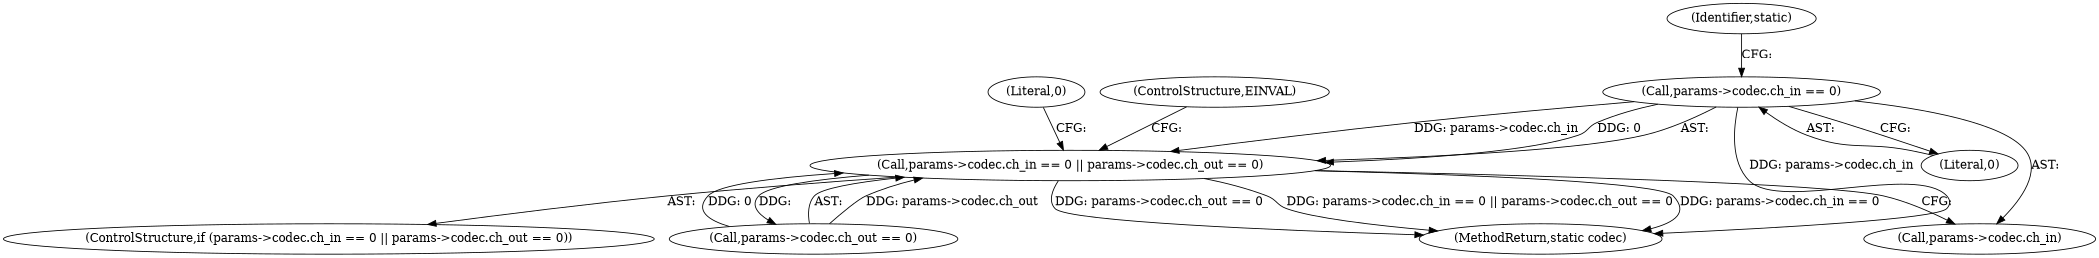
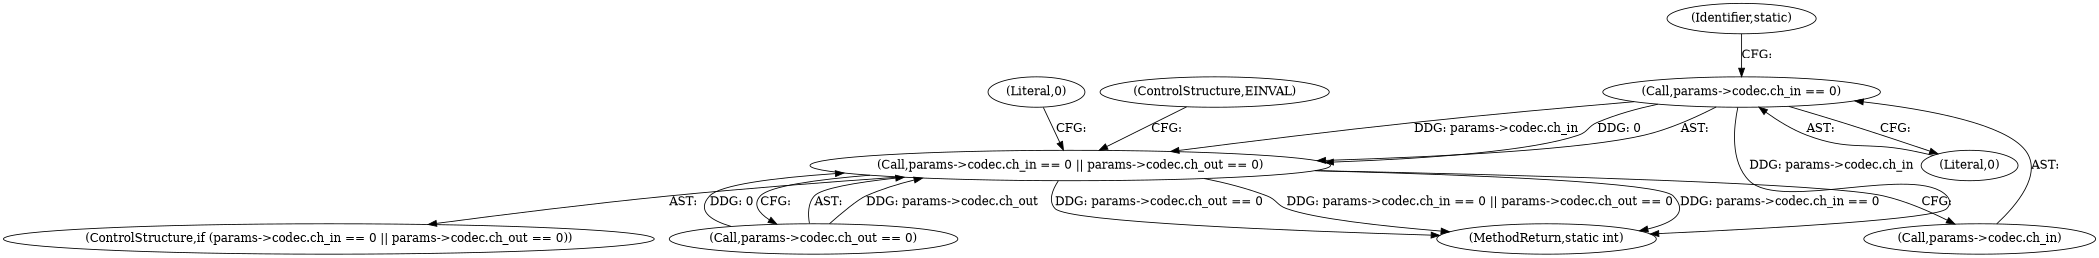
edge "(Call,params->codec.ch_in == 0)" -> "(Call,params->codec.ch_in)": reversed
edge "(Call,params->codec.ch_in == 0 || params->codec.ch_out == 0)" -> "(Call,params->codec.ch_out == 0)": label "DDG: " -> "CFG: "
node "(MethodReturn,static codec)": label "(MethodReturn,static codec)" -> "(MethodReturn,static int)"
